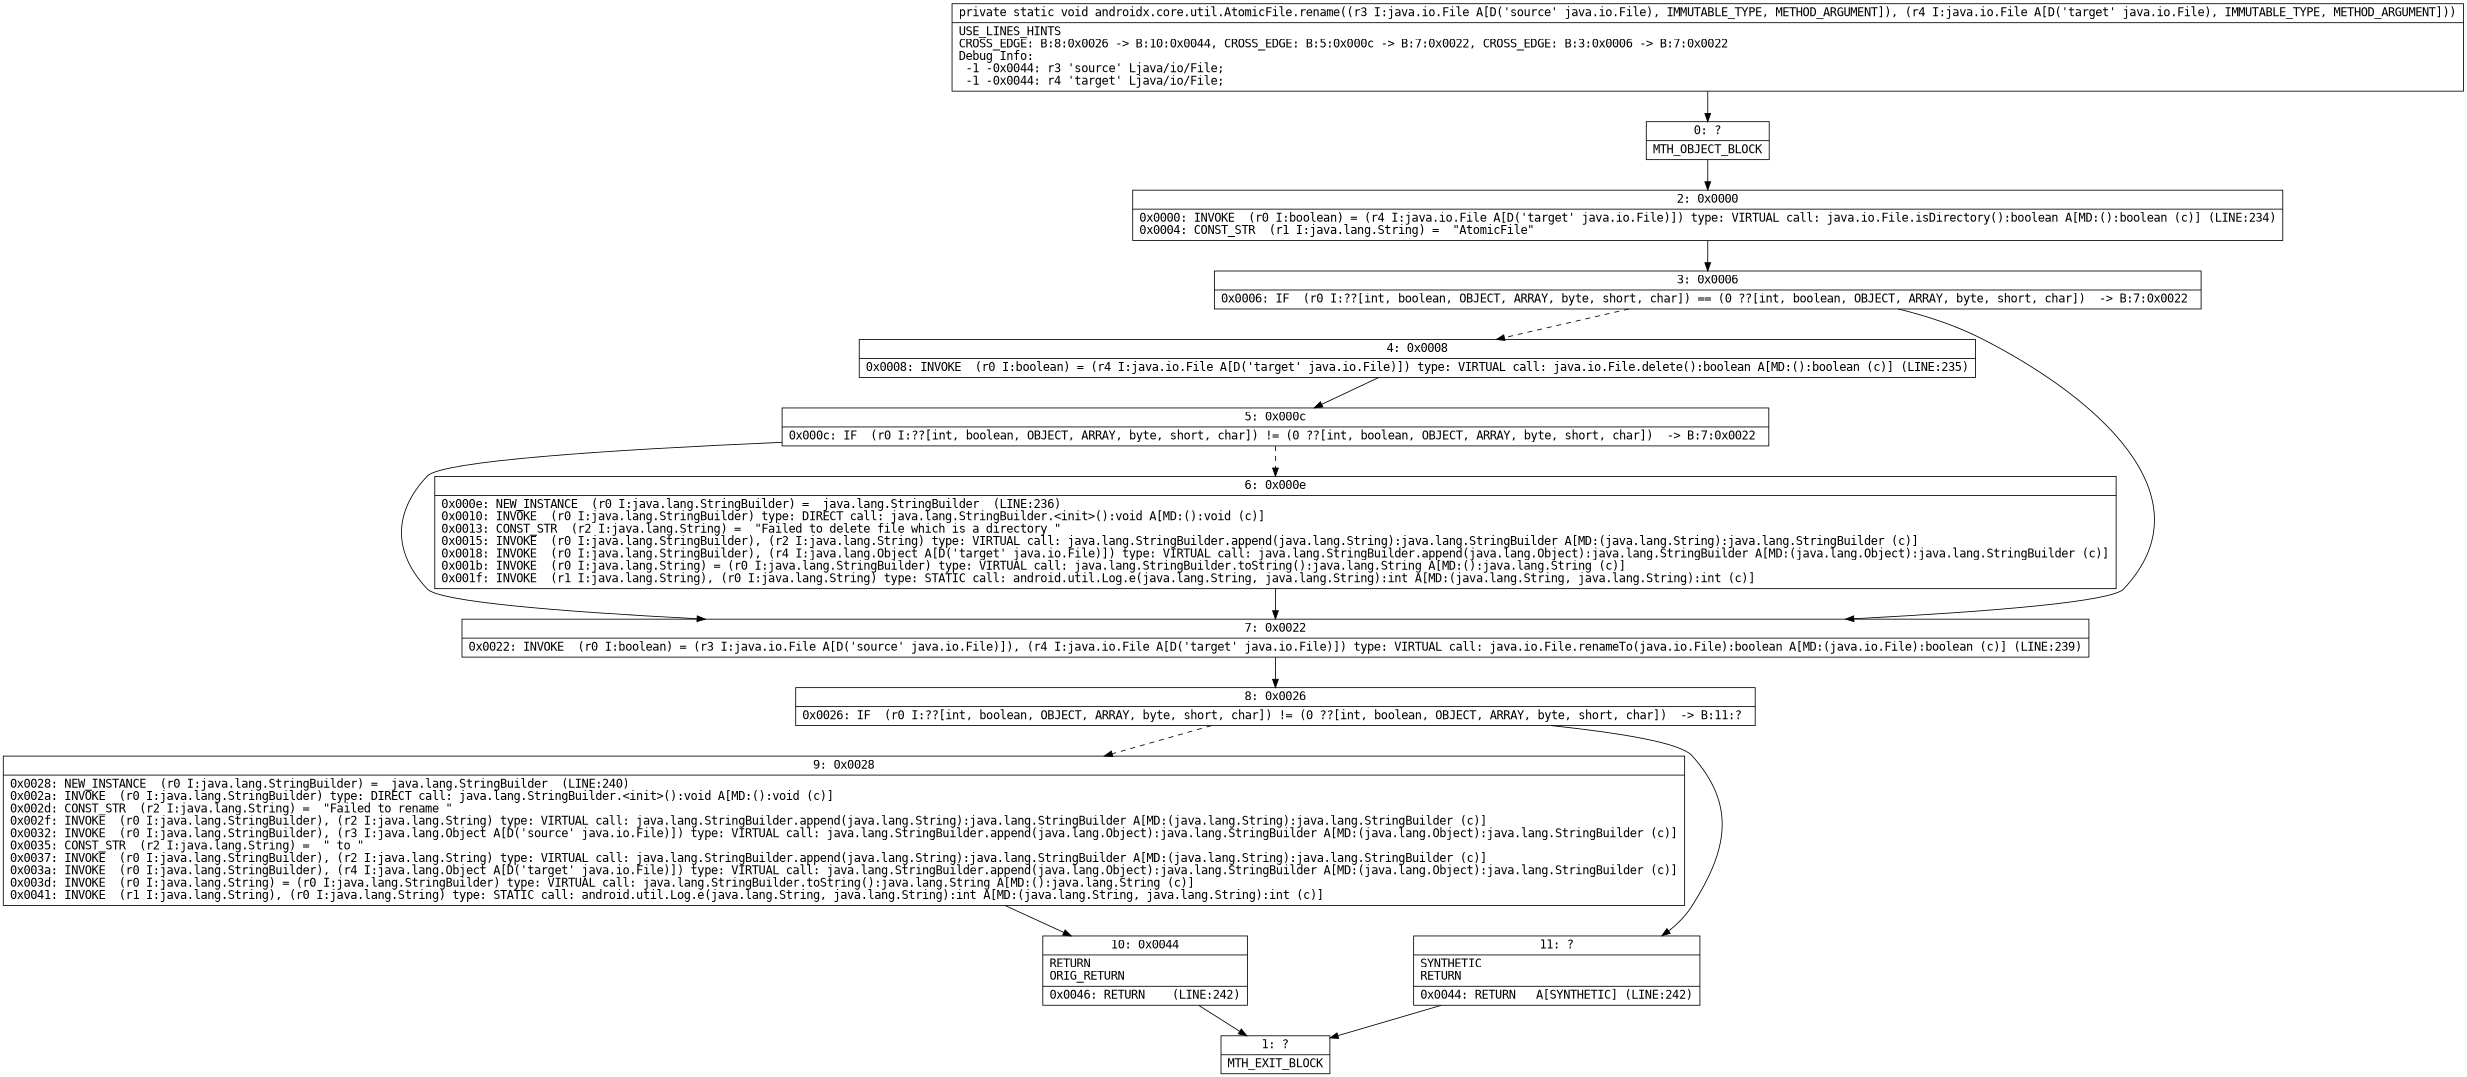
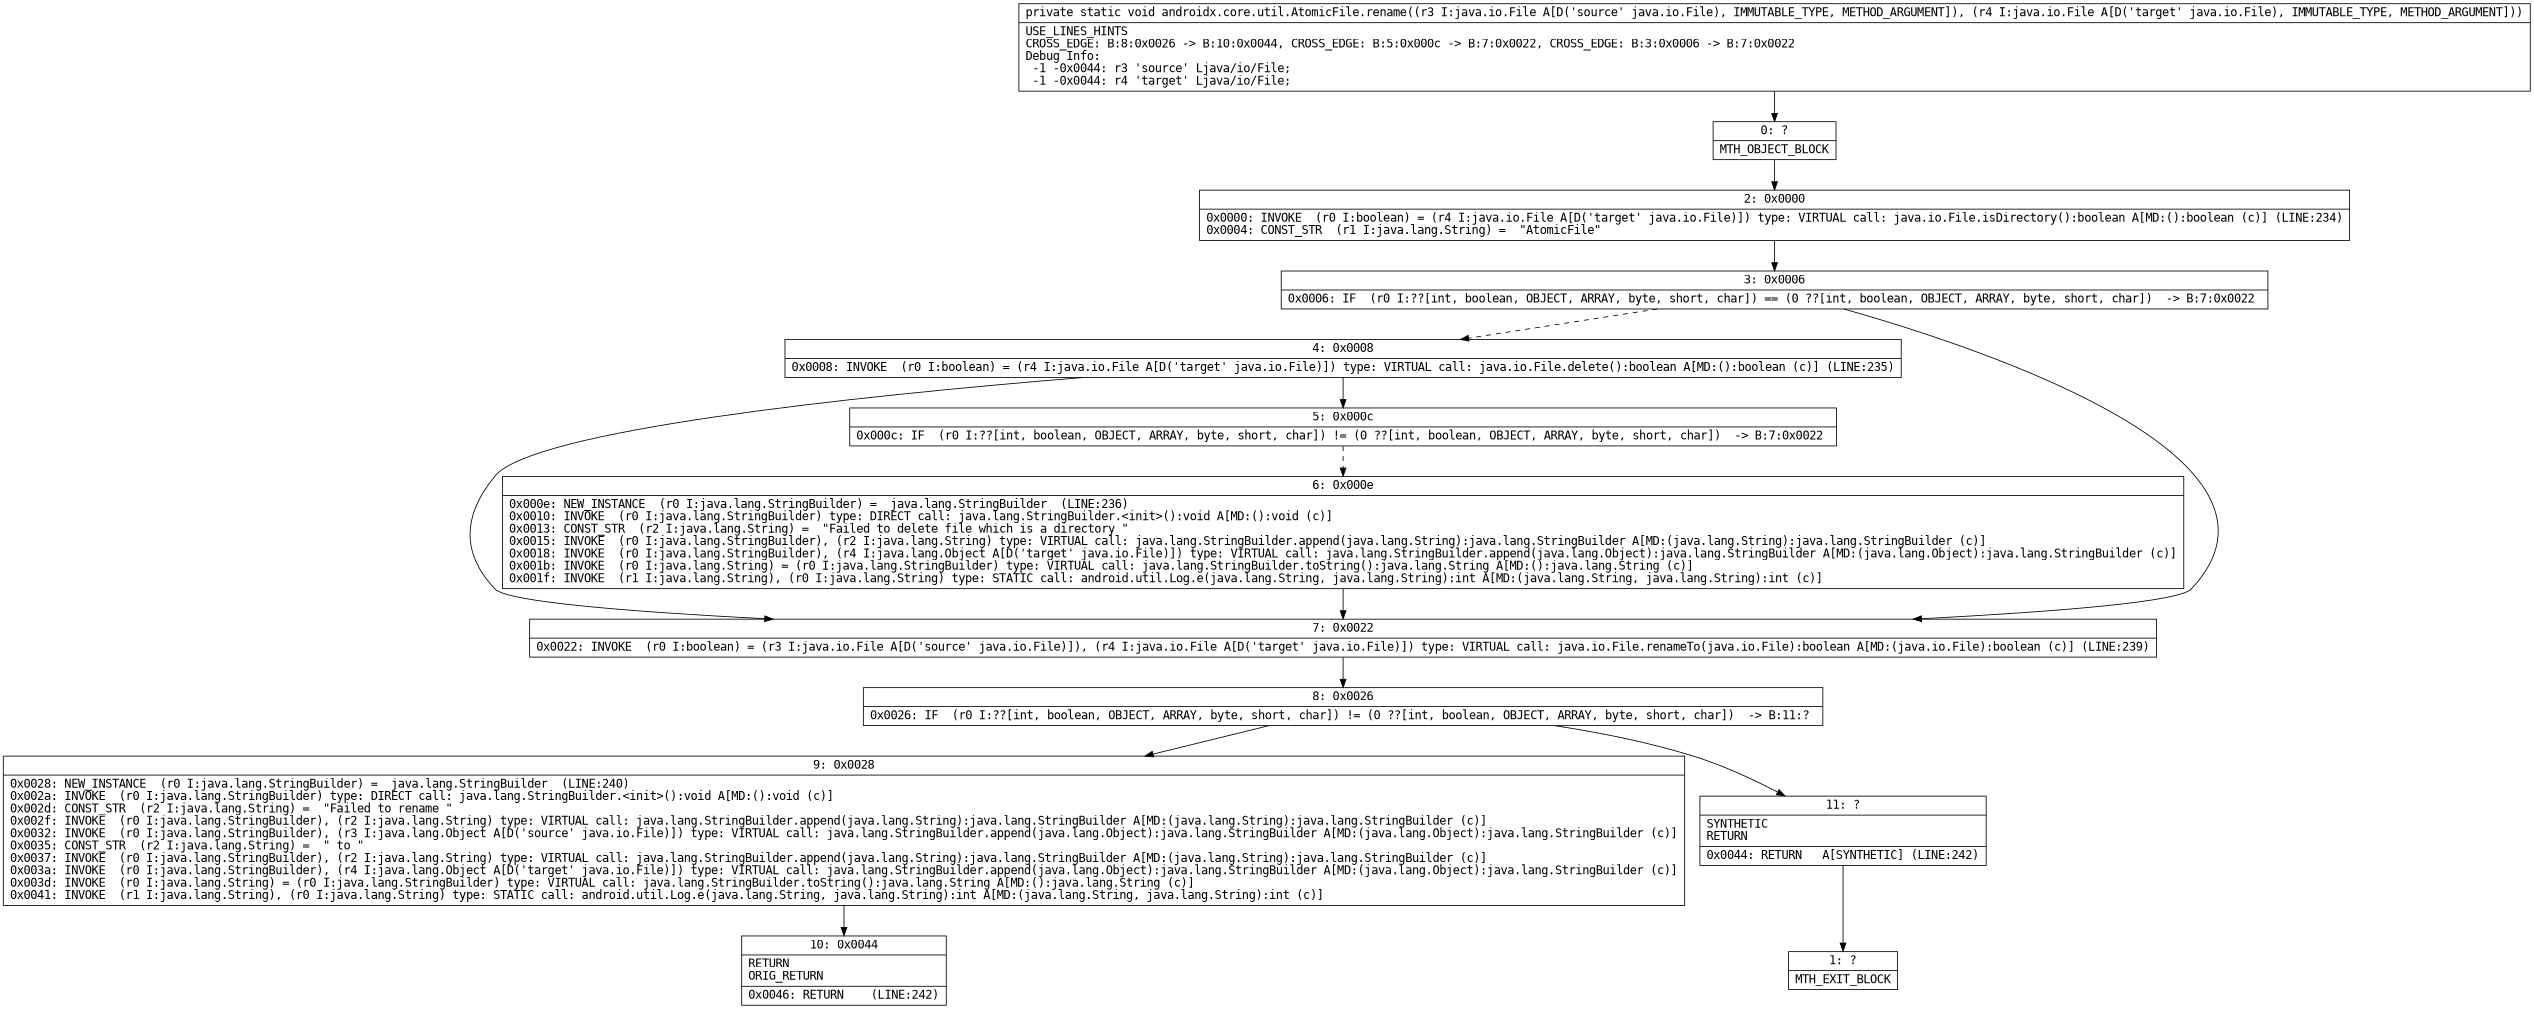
edge "5: 0x000c" -> "7: 0x0022": now "4: 0x0008" -> "7: 0x0022"
edge "8: 0x0026" -> "9: 0x0028": style dashed -> solid
edge "10: 0x0044" -> "1: ?": removed
